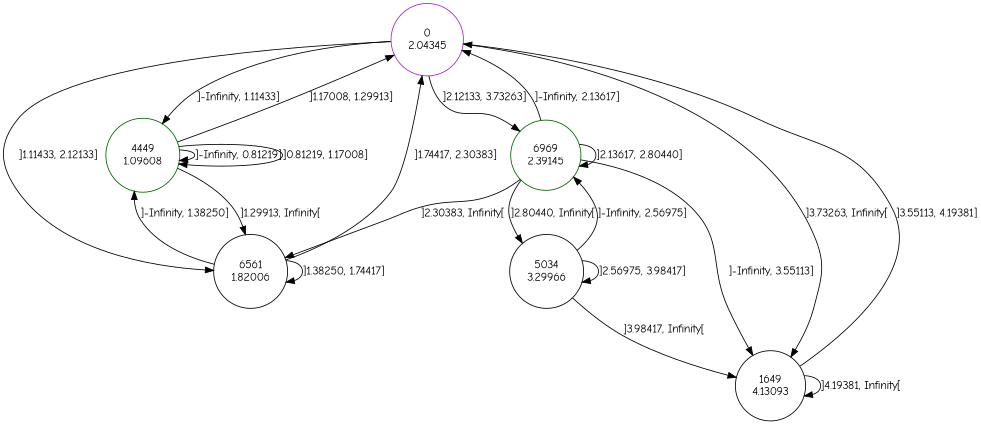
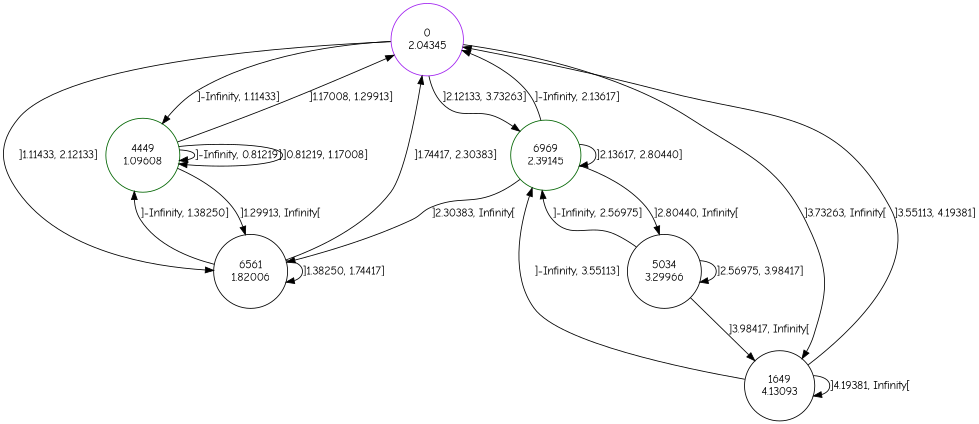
edge "6969 2.39145" -> "1649 4.13093": reversed
